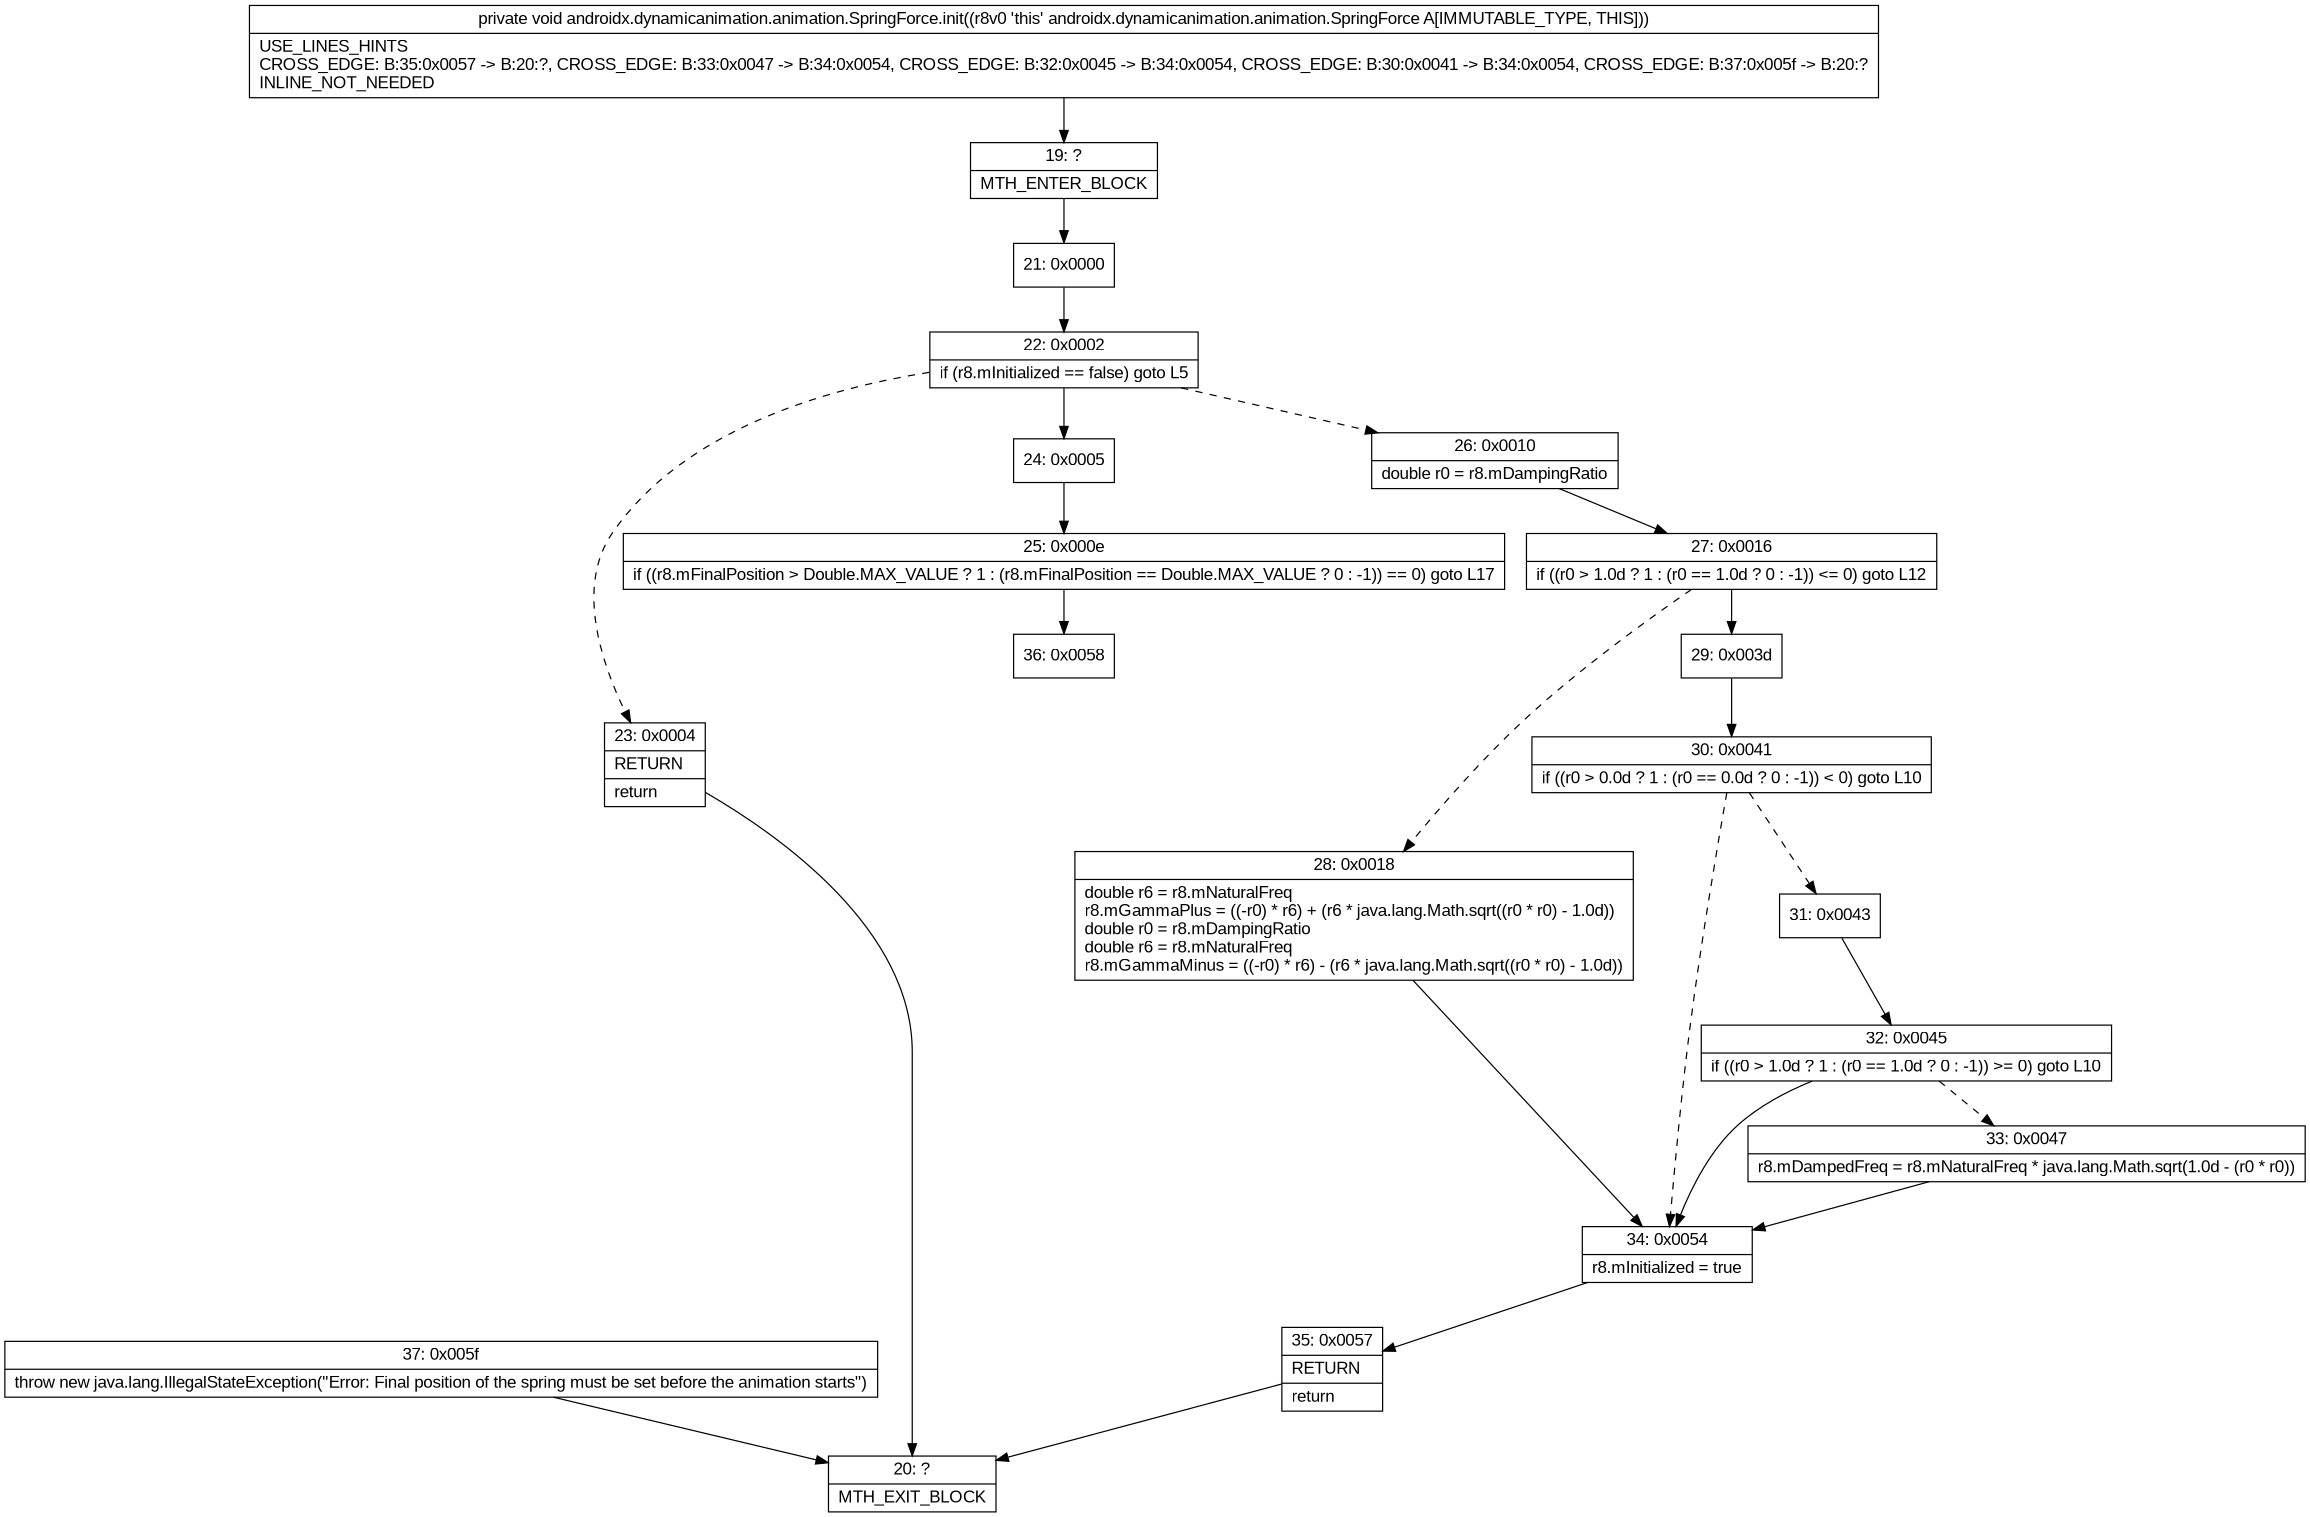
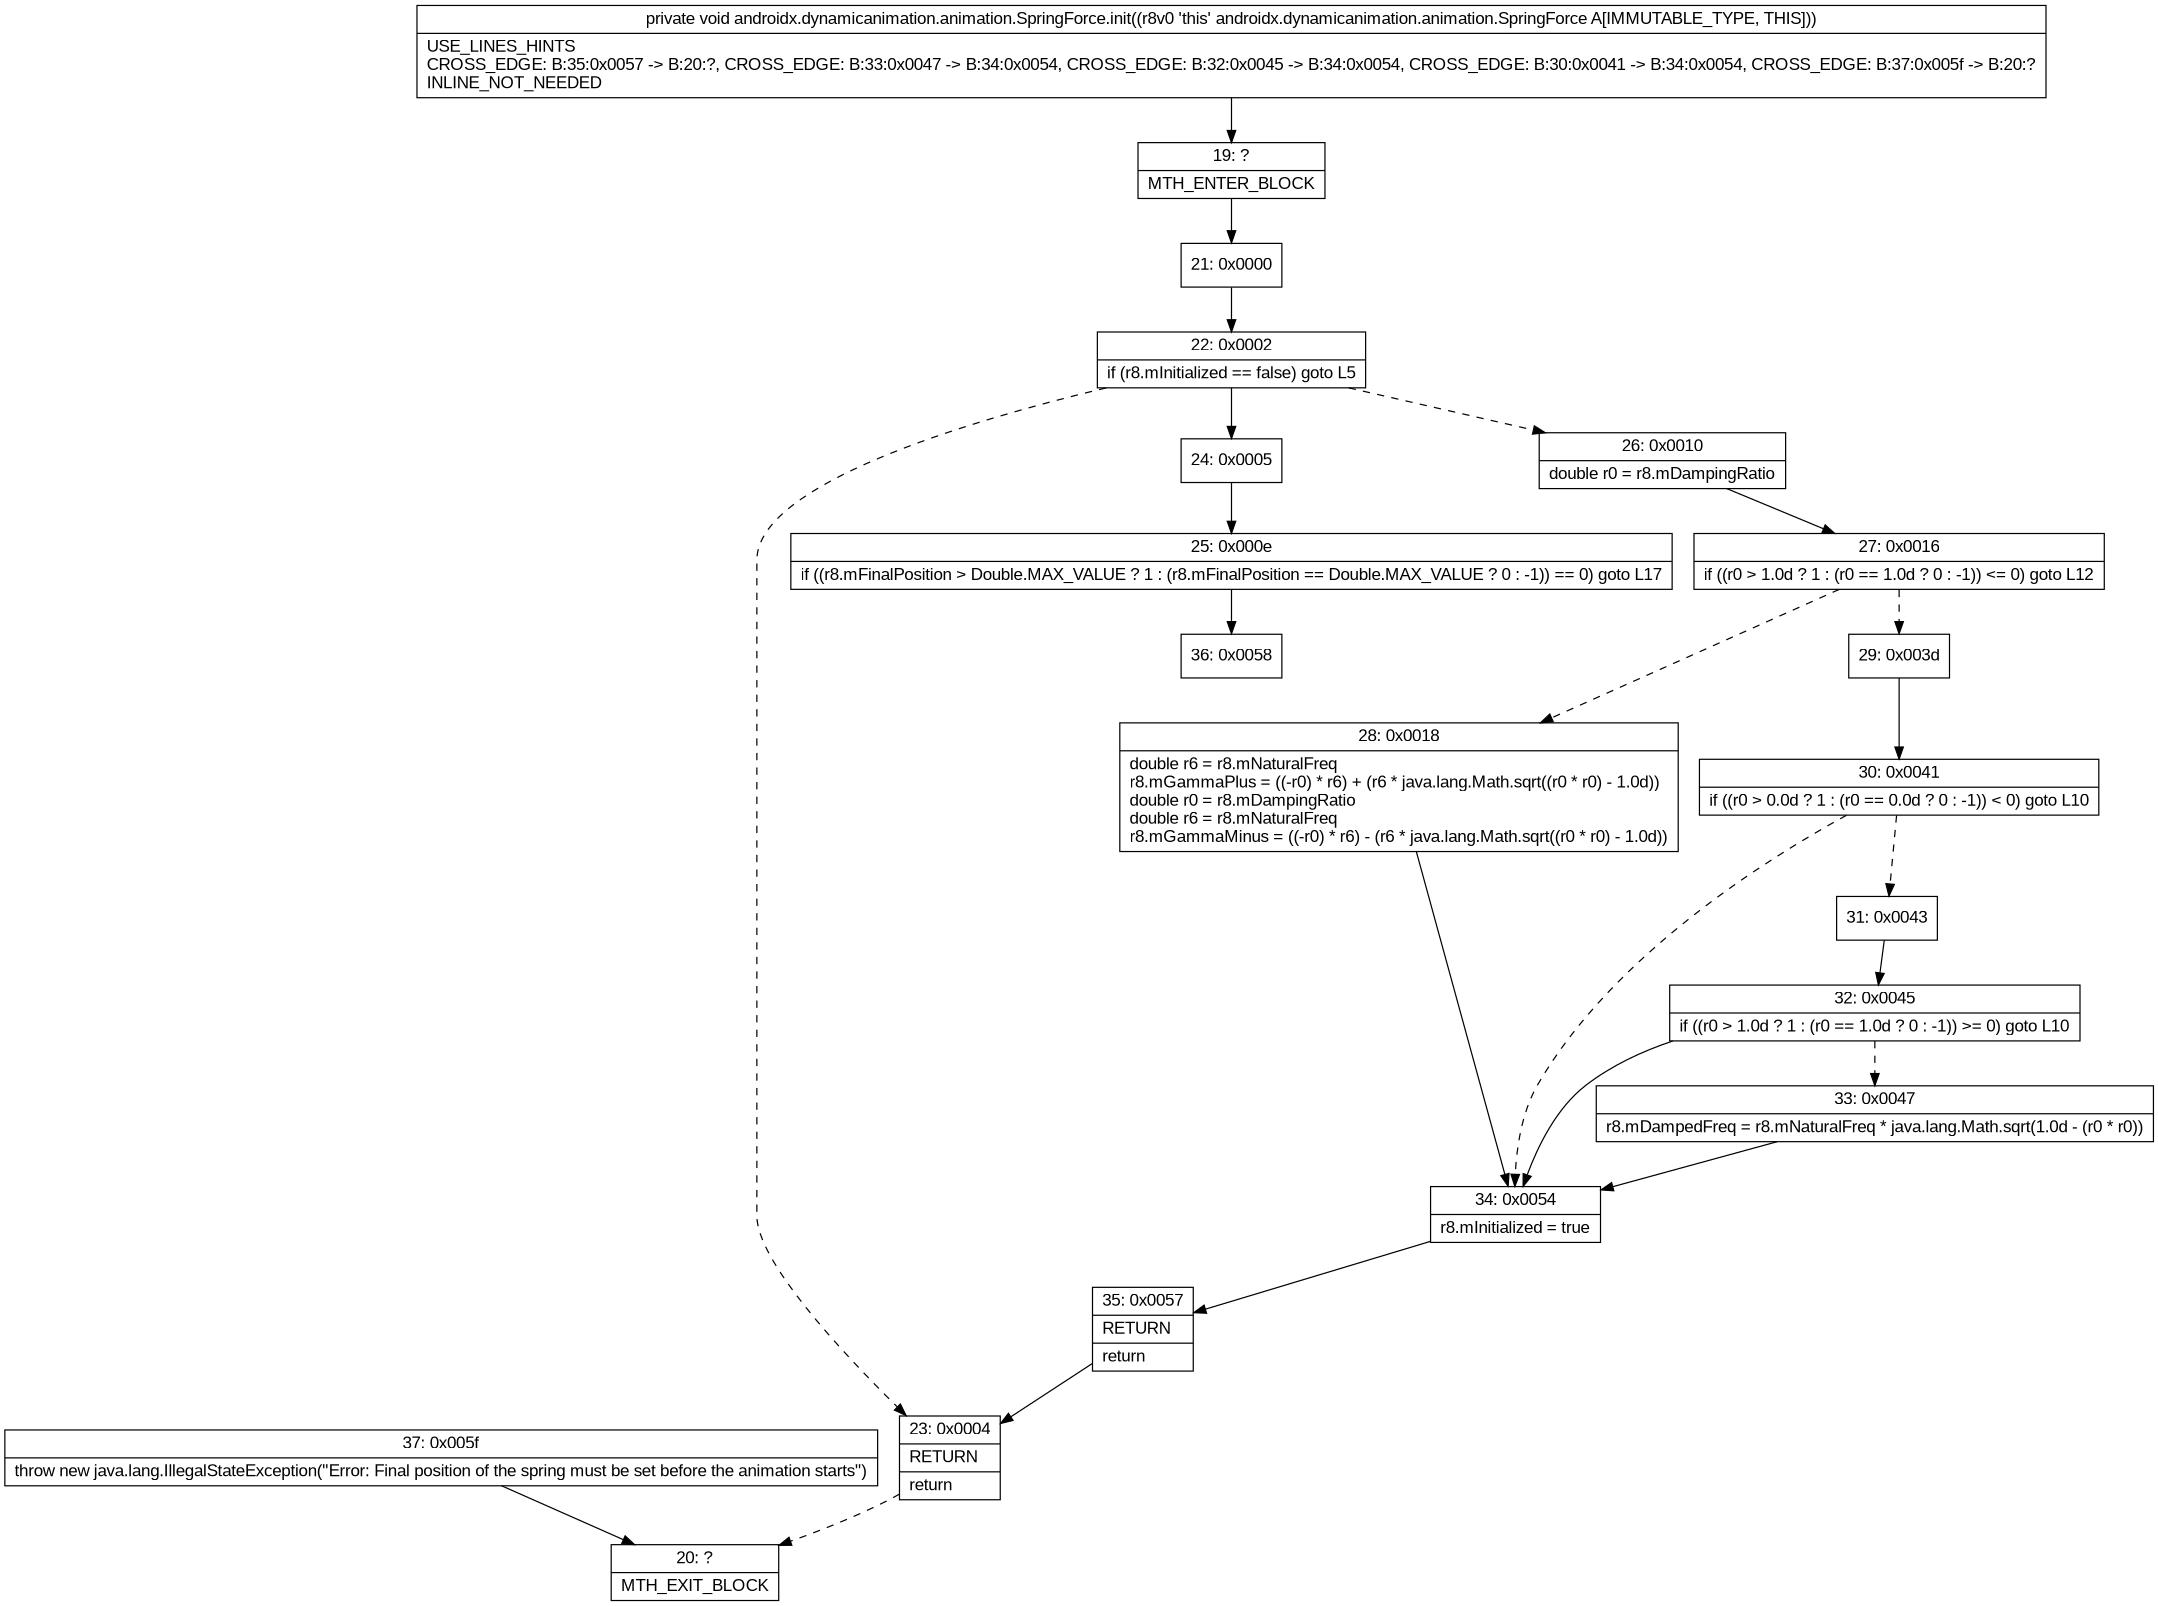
edge "27: 0x0016" -> "29: 0x003d": style solid -> dashed
edge "23: 0x0004" -> "20: ?": style solid -> dashed
edge "35: 0x0057" -> "20: ?": now "35: 0x0057" -> "23: 0x0004"
